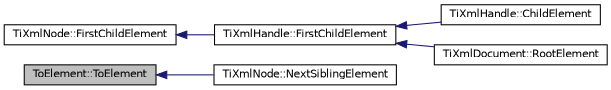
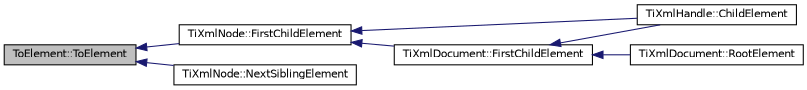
edge "TiXmlHandle::ChildElement" -> "TiXmlNode::FirstChildElement": added
node "TiXmlHandle::FirstChildElement": label "TiXmlHandle::FirstChildElement" -> "TiXmlDocument::FirstChildElement"
edge "TiXmlNode::FirstChildElement" -> "ToElement::ToElement": added
